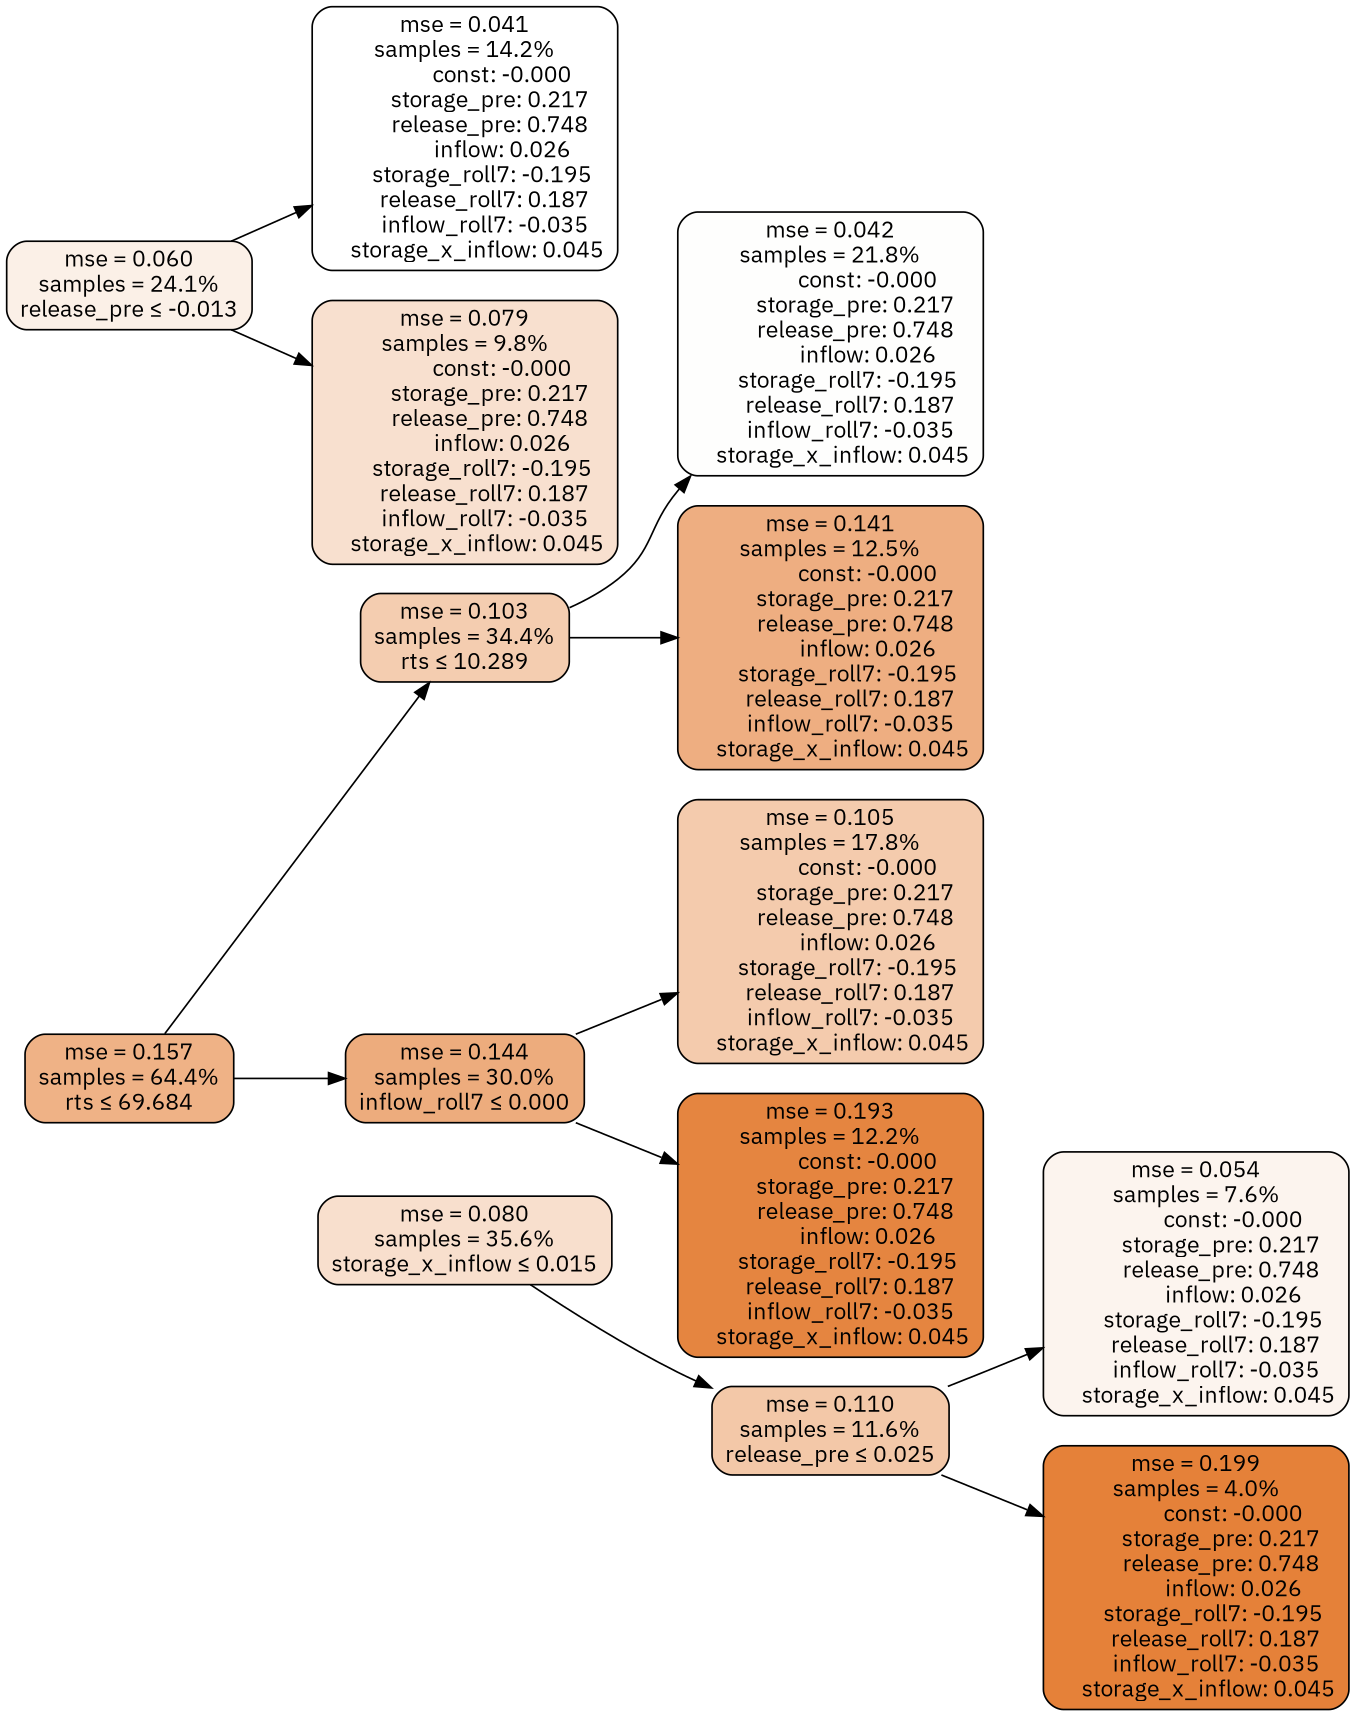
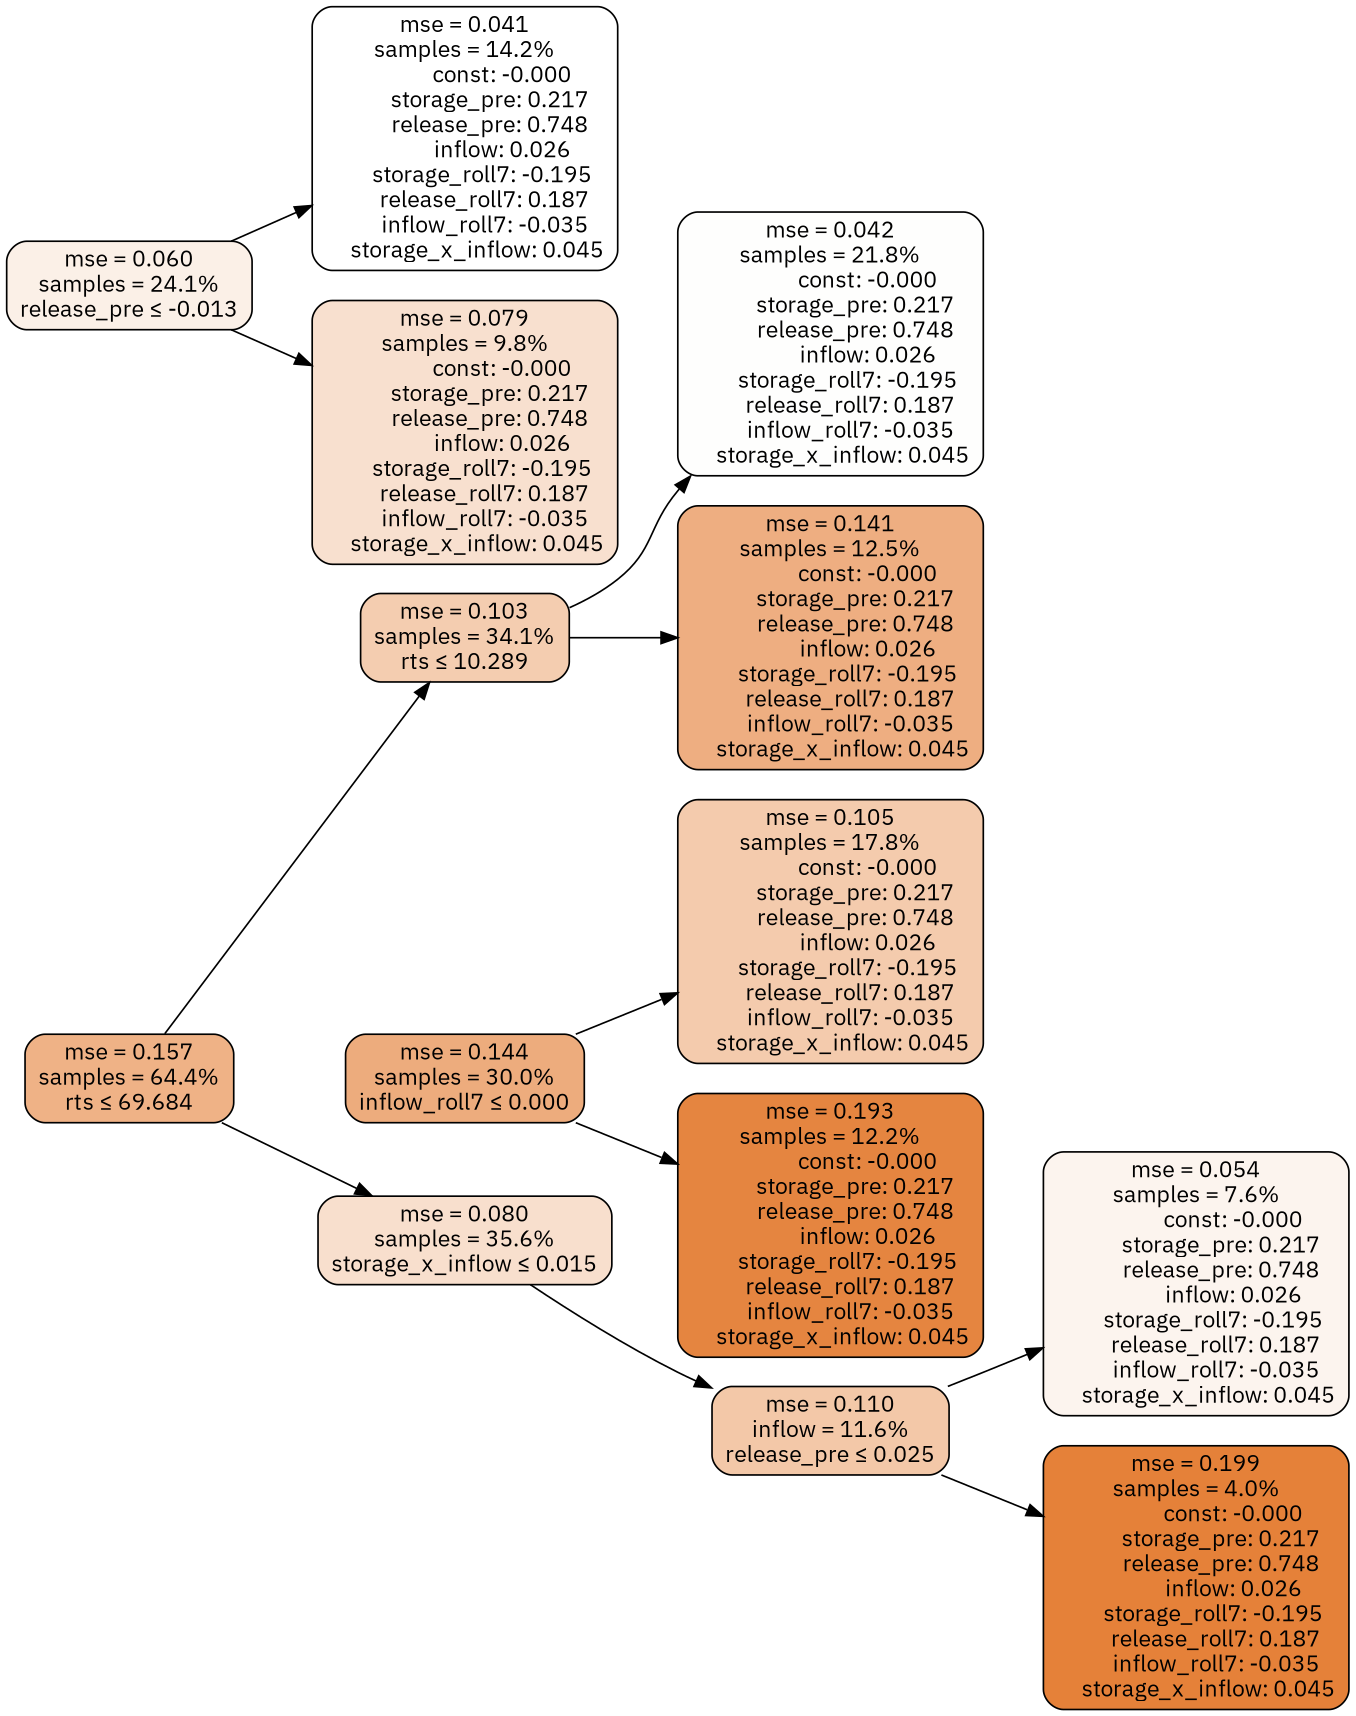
node "mse = 0.103 samples = 34.4% rts ≤ 10.289": label "mse = 0.103 samples = 34.4% rts ≤ 10.289" -> "mse = 0.103 samples = 34.1% rts ≤ 10.289"
edge "mse = 0.157 samples = 64.4% rts ≤ 69.684" -> "mse = 0.144 samples = 30.0% inflow_roll7 ≤ 0.000": now "mse = 0.157 samples = 64.4% rts ≤ 69.684" -> "mse = 0.080 samples = 35.6% storage_x_inflow ≤ 0.015"
node "mse = 0.110 samples = 11.6% release_pre ≤ 0.025": label "mse = 0.110 samples = 11.6% release_pre ≤ 0.025" -> "mse = 0.110 inflow = 11.6% release_pre ≤ 0.025"
